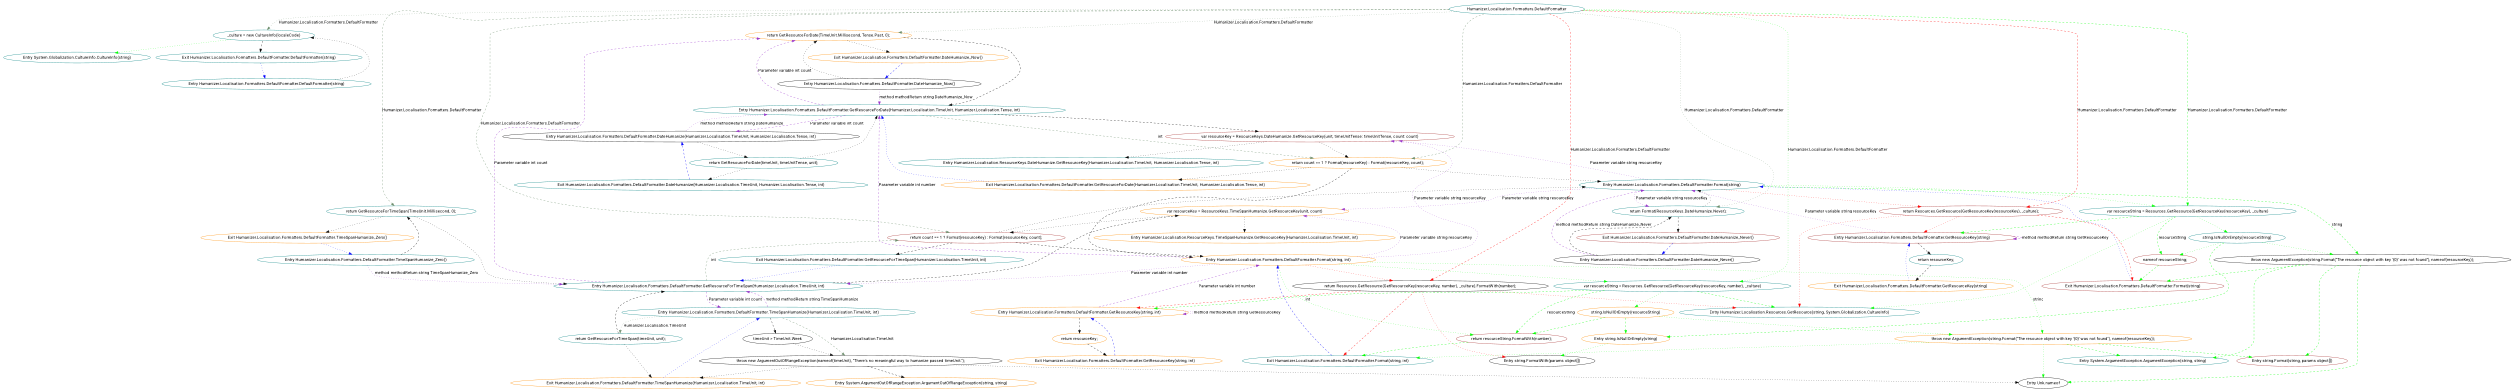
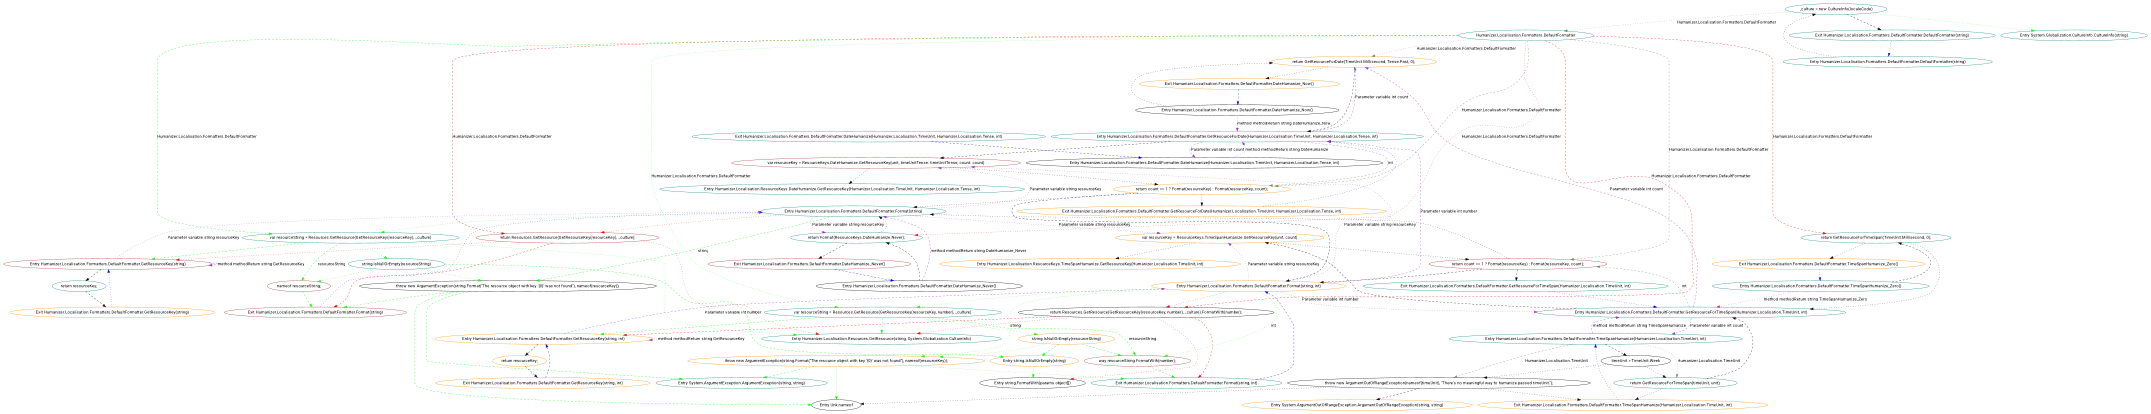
edge "Humanizer.Localisation.Formatters.DefaultFormatter" -> "_culture = new CultureInfo(localeCode)": reversed
edge "Humanizer.Localisation.Formatters.DefaultFormatter" -> "return GetResourceForTimeSpan(TimeUnit.Millisecond, 0);": color darkseagreen4 -> red
edge "Humanizer.Localisation.Formatters.DefaultFormatter" -> "return Format(ResourceKeys.DateHumanize.Never);": color darkseagreen4 -> red
node "return GetResourceForDate(timeUnit, timeUnitTense, unit);": removed
node "return resourceString.FormatWith(number);": label "return resourceString.FormatWith(number);" -> "way resourceString.FormatWith(number);"
node "Entry string.Format(string, params object[])": removed
edge "timeUnit > TimeUnit.Week" -> "return GetResourceForTimeSpan(timeUnit, unit);": added
